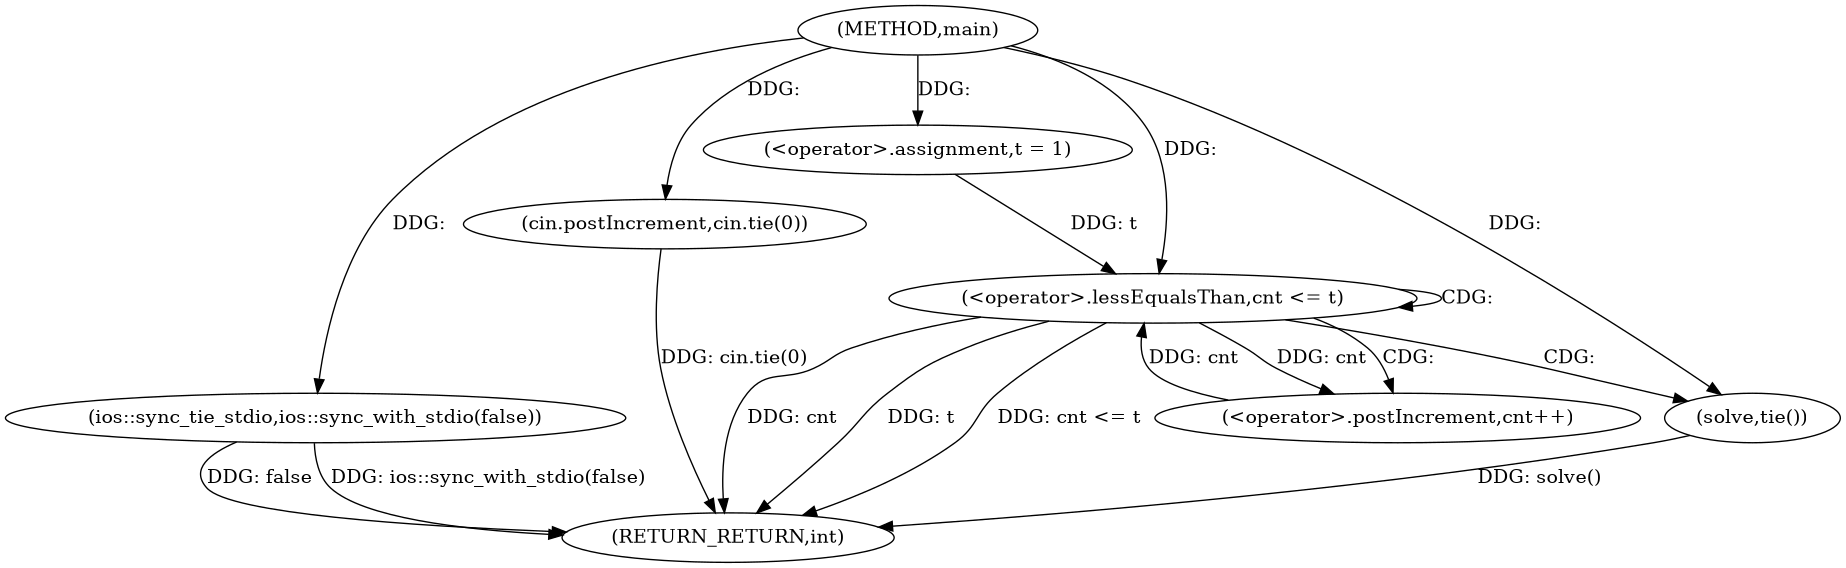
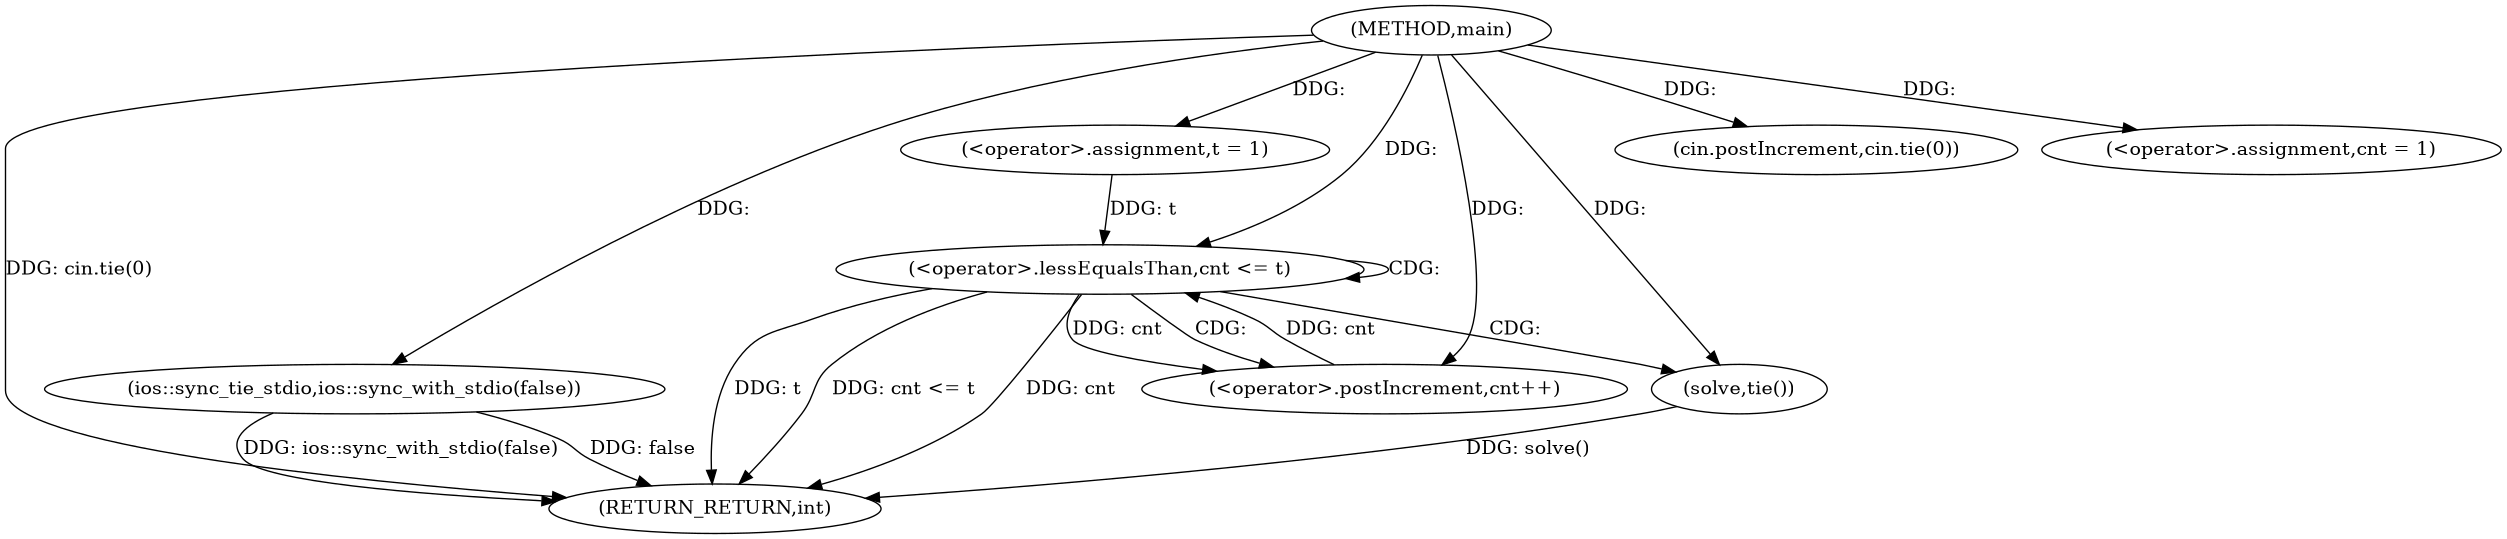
node "(<operator>.assignment,cnt = 1)": added
edge "(METHOD,main)" -> "(<operator>.postIncrement,cnt++)": added, label "DDG:"
edge "(cin.postIncrement,cin.tie(0))" -> "(RETURN_RETURN,int)": now "(METHOD,main)" -> "(RETURN_RETURN,int)"
